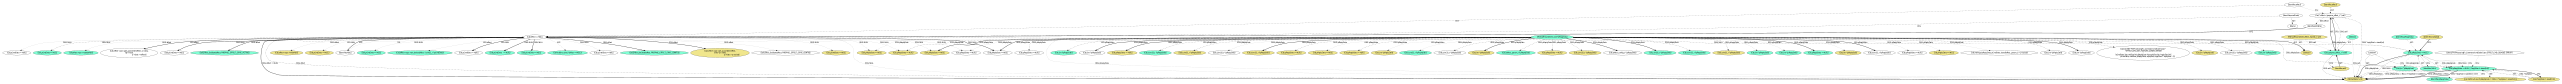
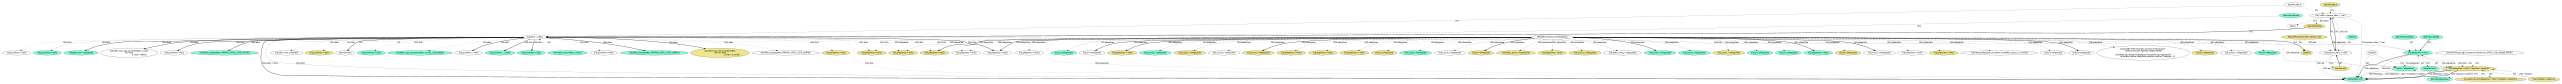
node "(Identifier,cmdCode)": fillcolor white -> aquamarine
edge "(Identifier,cmdCode)" -> "(Block,)": now "(Call,* effect = (preproc_effect_t *) self)" -> "(Block,)"
node "(Identifier,EINVAL)": fillcolor white -> khaki
node "(MethodParameterIn,void *pReplyData)": fillcolor aquamarine -> white
node "(Identifier,replySize)": fillcolor khaki -> aquamarine
edge "(Call,effect == NULL)" -> "(Call,effect->ops->reset(effect))": style dotted -> bold
edge "(Call,effect == NULL)" -> "(ControlStructure,if (effect == NULL))": reversed
edge "(Call,* effect = (preproc_effect_t *) self)" -> "(MethodReturn,int)": label "DDG: *replySize != sizeof(int)" -> "DDG: (preproc_effect_t *) self"
edge "(MethodParameterIn,void *pReplyData)" -> "(Call,(effect_config_t *)pReplyData)": style bold -> dashed
node "(Call,effect->ops->init(effect))": fillcolor khaki -> white
node "(Call,(effect_param_t *)pReplyData)": fillcolor aquamarine -> khaki
node "(Call,(preproc_effect_t *) self)": fillcolor aquamarine -> white
edge "1000112" -> "(MethodReturn,int)": now "(MethodParameterIn,effect_handle_t  self)" -> "(MethodReturn,int)"
node "(Call,pReplyData == NULL || *replySize != sizeof(int))": fillcolor aquamarine -> khaki
edge "(Call,pReplyData == NULL || *replySize != sizeof(int))" -> "(Call,*replySize != sizeof(int))": removed, label "CFG:"
node "(MethodReturn,int)": fillcolor khaki -> aquamarine
